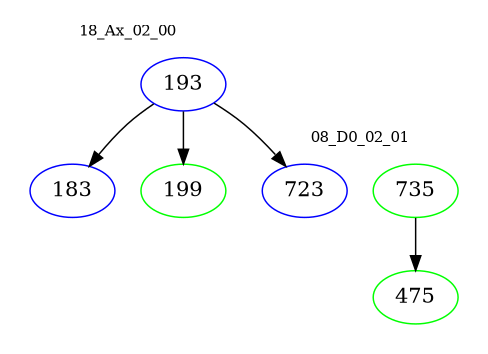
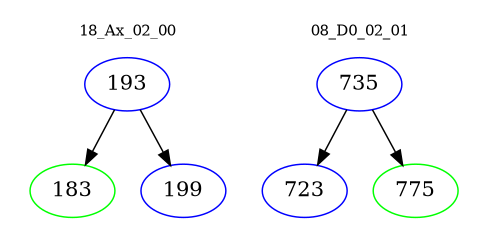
edge "193" -> "723": now "735" -> "723"
node "183": color blue -> green
node "199": color green -> blue
node "735": color green -> blue
node "475": label "475" -> "775"
